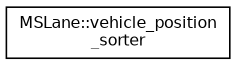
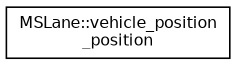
node "MSLane::vehicle_position _sorter": label "MSLane::vehicle_position _sorter" -> "MSLane::vehicle_position _position"
